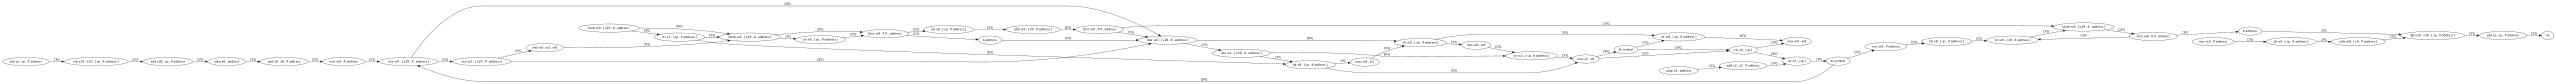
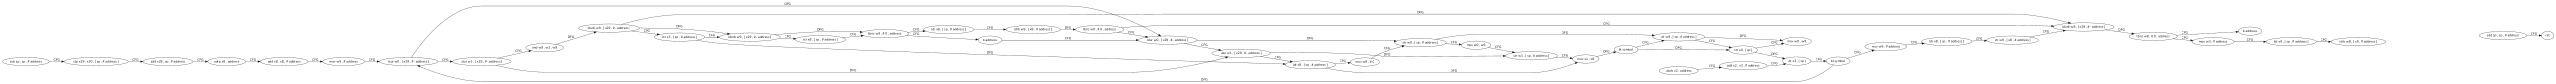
edge "sturb w9 , [ x29 , #- address ]" -> "ldurb w8 , [ x29 , #- address ]": added, label "DFG"
node "ldp x29 , x30 , [ sp , # address ]": removed
edge "tbnz w8 , # 0 , address" -> "str w9 , [ x8 , # address ]": now "tbnz w8 , # 0 , address" -> "mov w3 , # address"
edge "and w9 , w2 , w9" -> "ldurb w9 , [ x29 , #- address ]": now "and w9 , w2 , w9" -> "sturb w9 , [ x29 , #- address ]"
edge "mov x1 , x8" -> "str x0 , [ sp ]": now "ldr w9 , [ sp , # address ]" -> "str x0 , [ sp ]"
edge "stur w1 , [ x29 , #- address ]" -> "ldur w0 , [ x29 , #- address ]": now "stur w1 , [ x29 , #- address ]" -> "ldur w1 , [ x29 , #- address ]"
node "adrp x2 , address": label "adrp x2 , address" -> "ldurb x2 , address"
